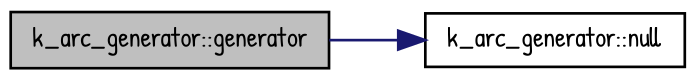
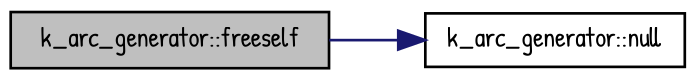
node "k_arc_generator::generator": label "k_arc_generator::generator" -> "k_arc_generator::freeself"
